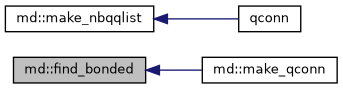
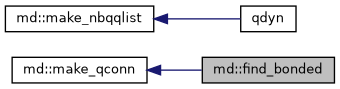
node "qconn": label "qconn" -> "qdyn"
edge "md::make_qconn" -> "md::find_bonded": reversed
